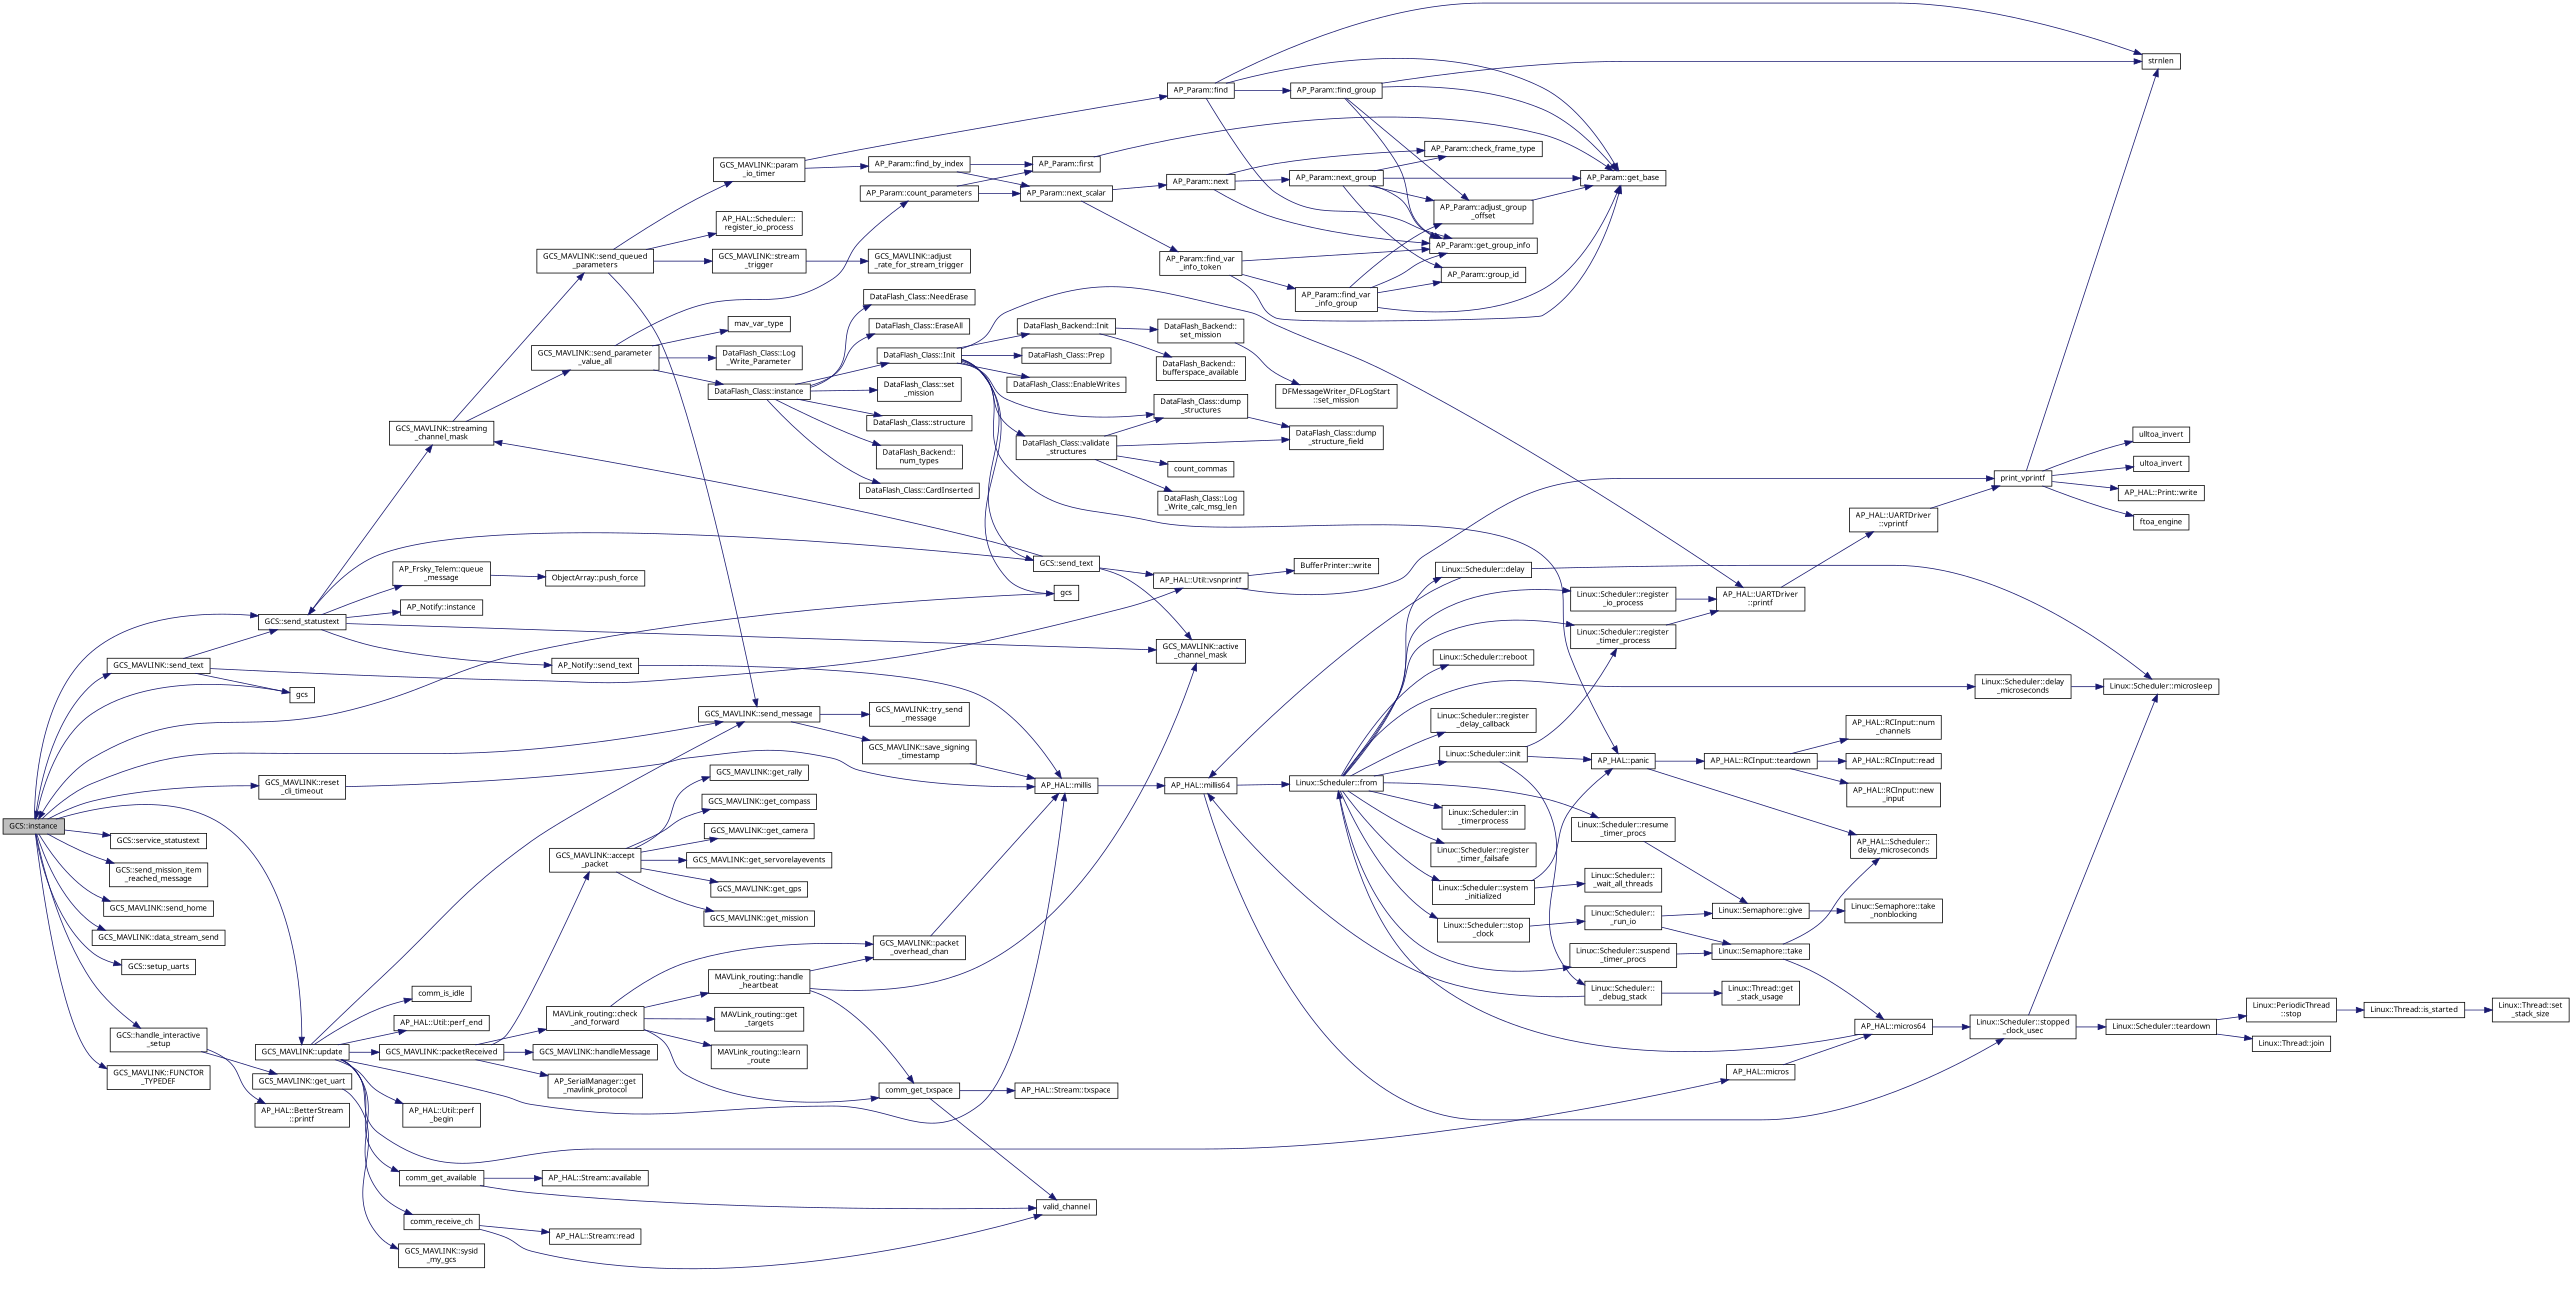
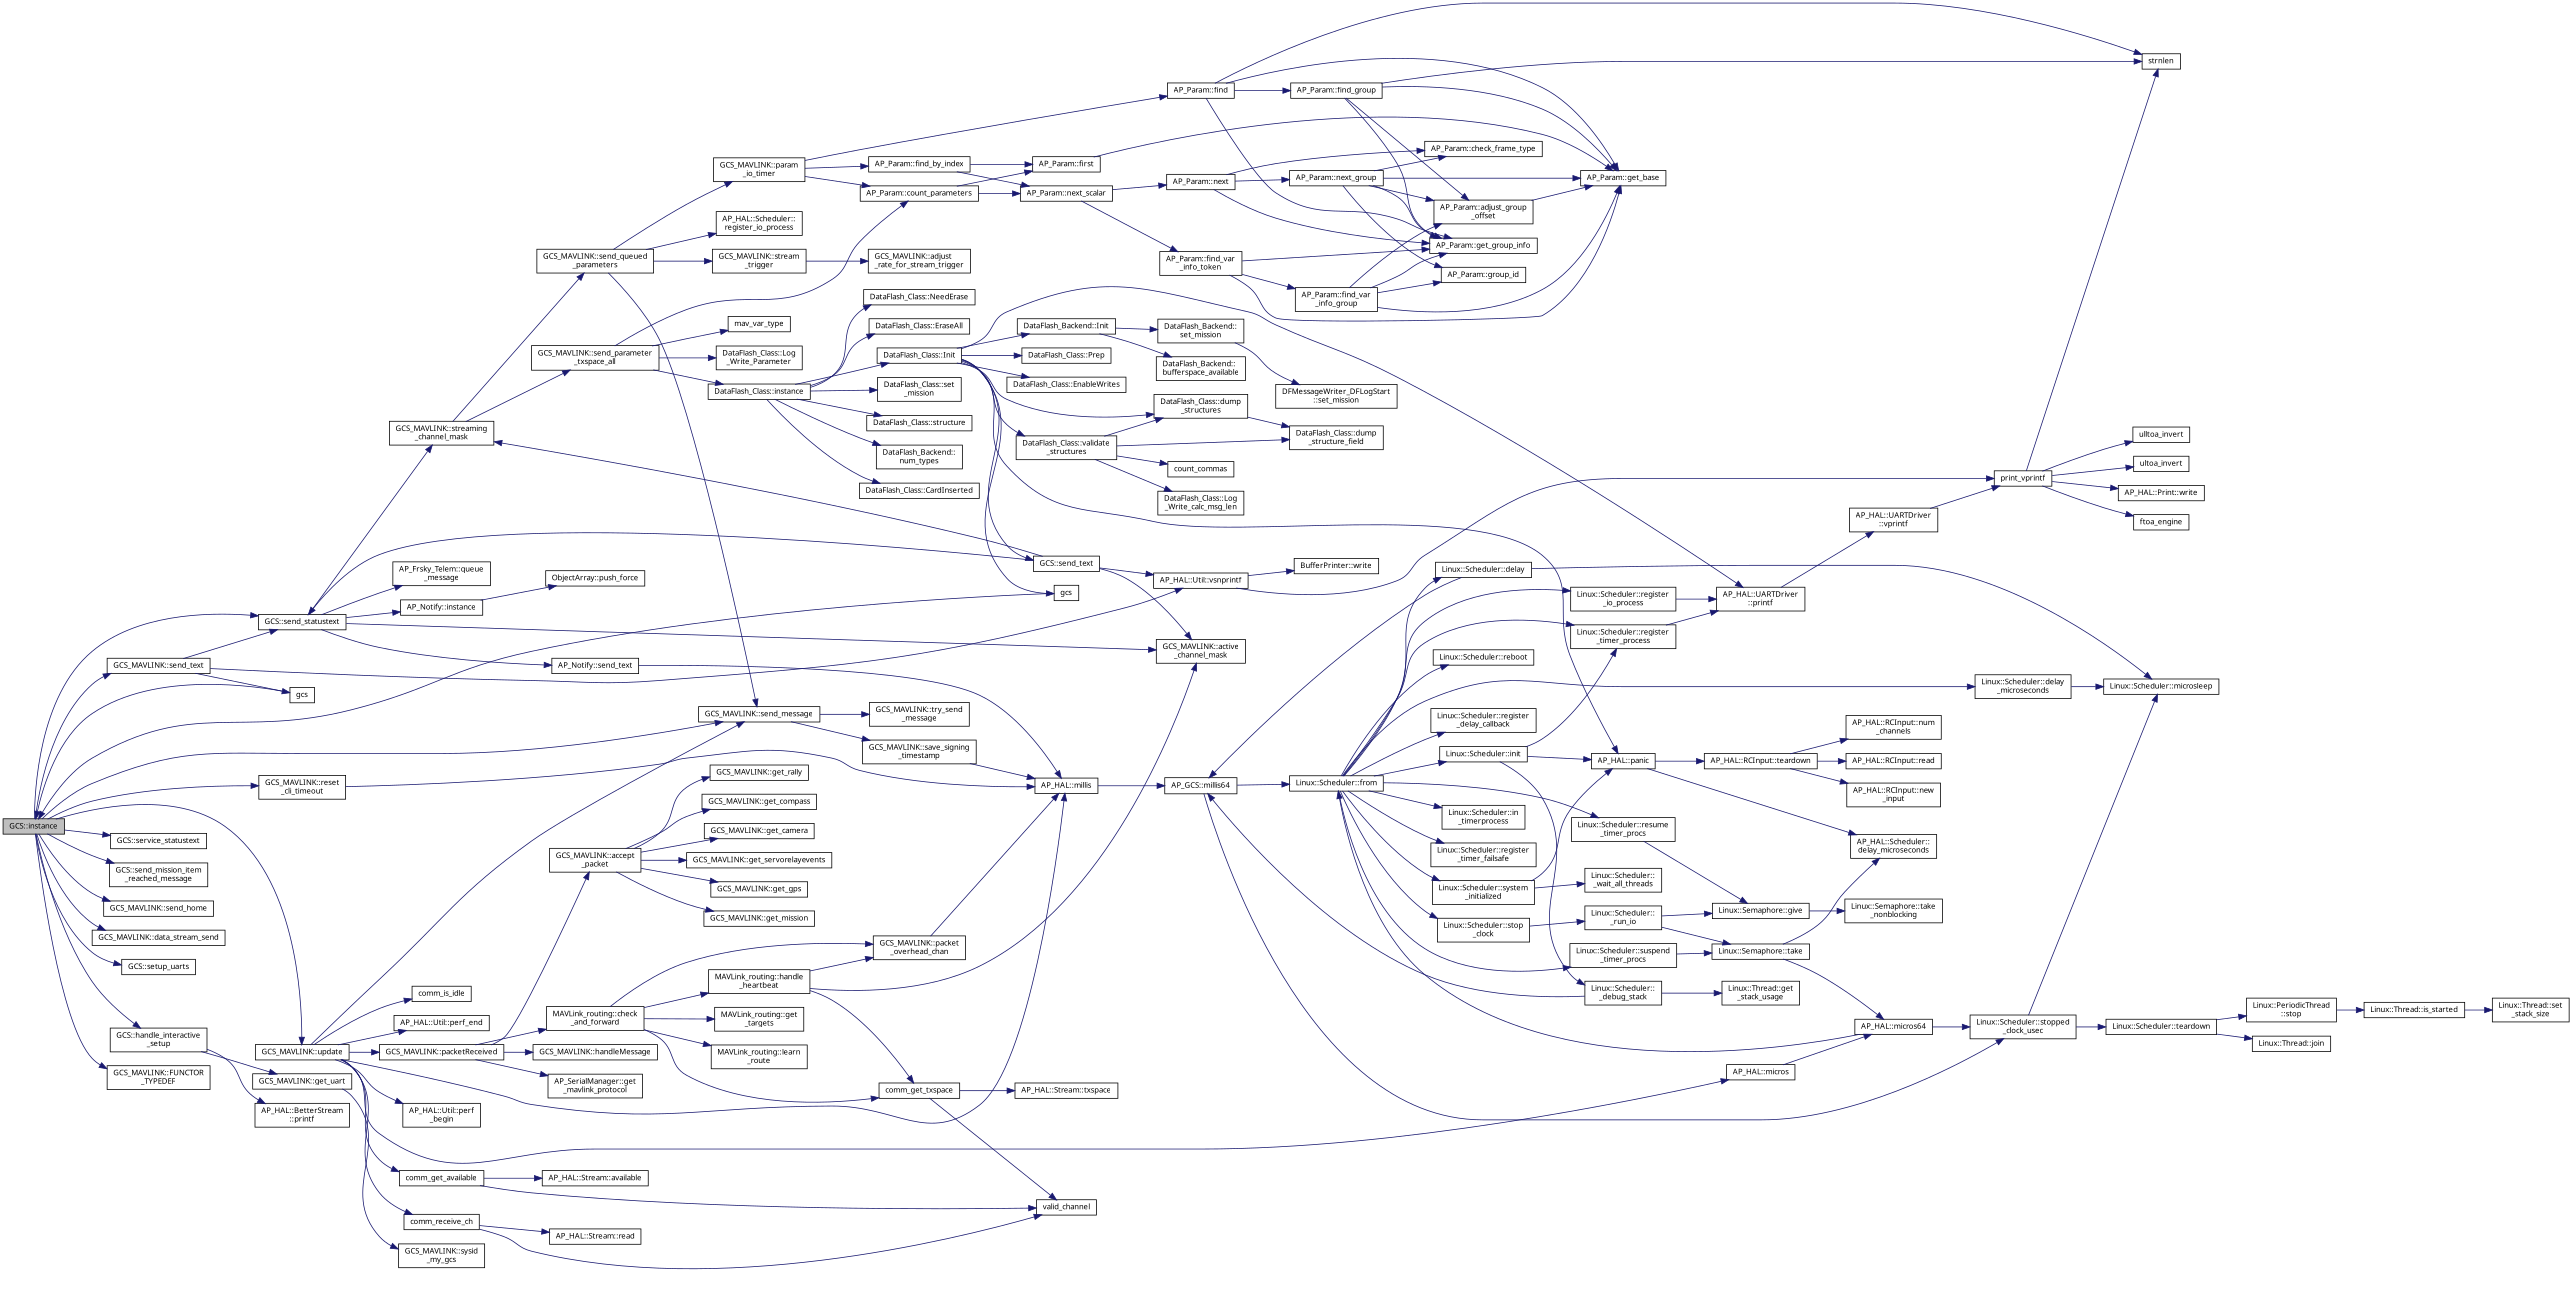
edge "GCS_MAVLINK::param _io_timer" -> "AP_Param::count_parameters": added
node "GCS_MAVLINK::send_parameter _value_all": label "GCS_MAVLINK::send_parameter _value_all" -> "GCS_MAVLINK::send_parameter _txspace_all"
edge "AP_Frsky_Telem::queue _message" -> "ObjectArray::push_force": now "AP_Notify::instance" -> "ObjectArray::push_force"
node "AP_HAL::millis64": label "AP_HAL::millis64" -> "AP_GCS::millis64"
